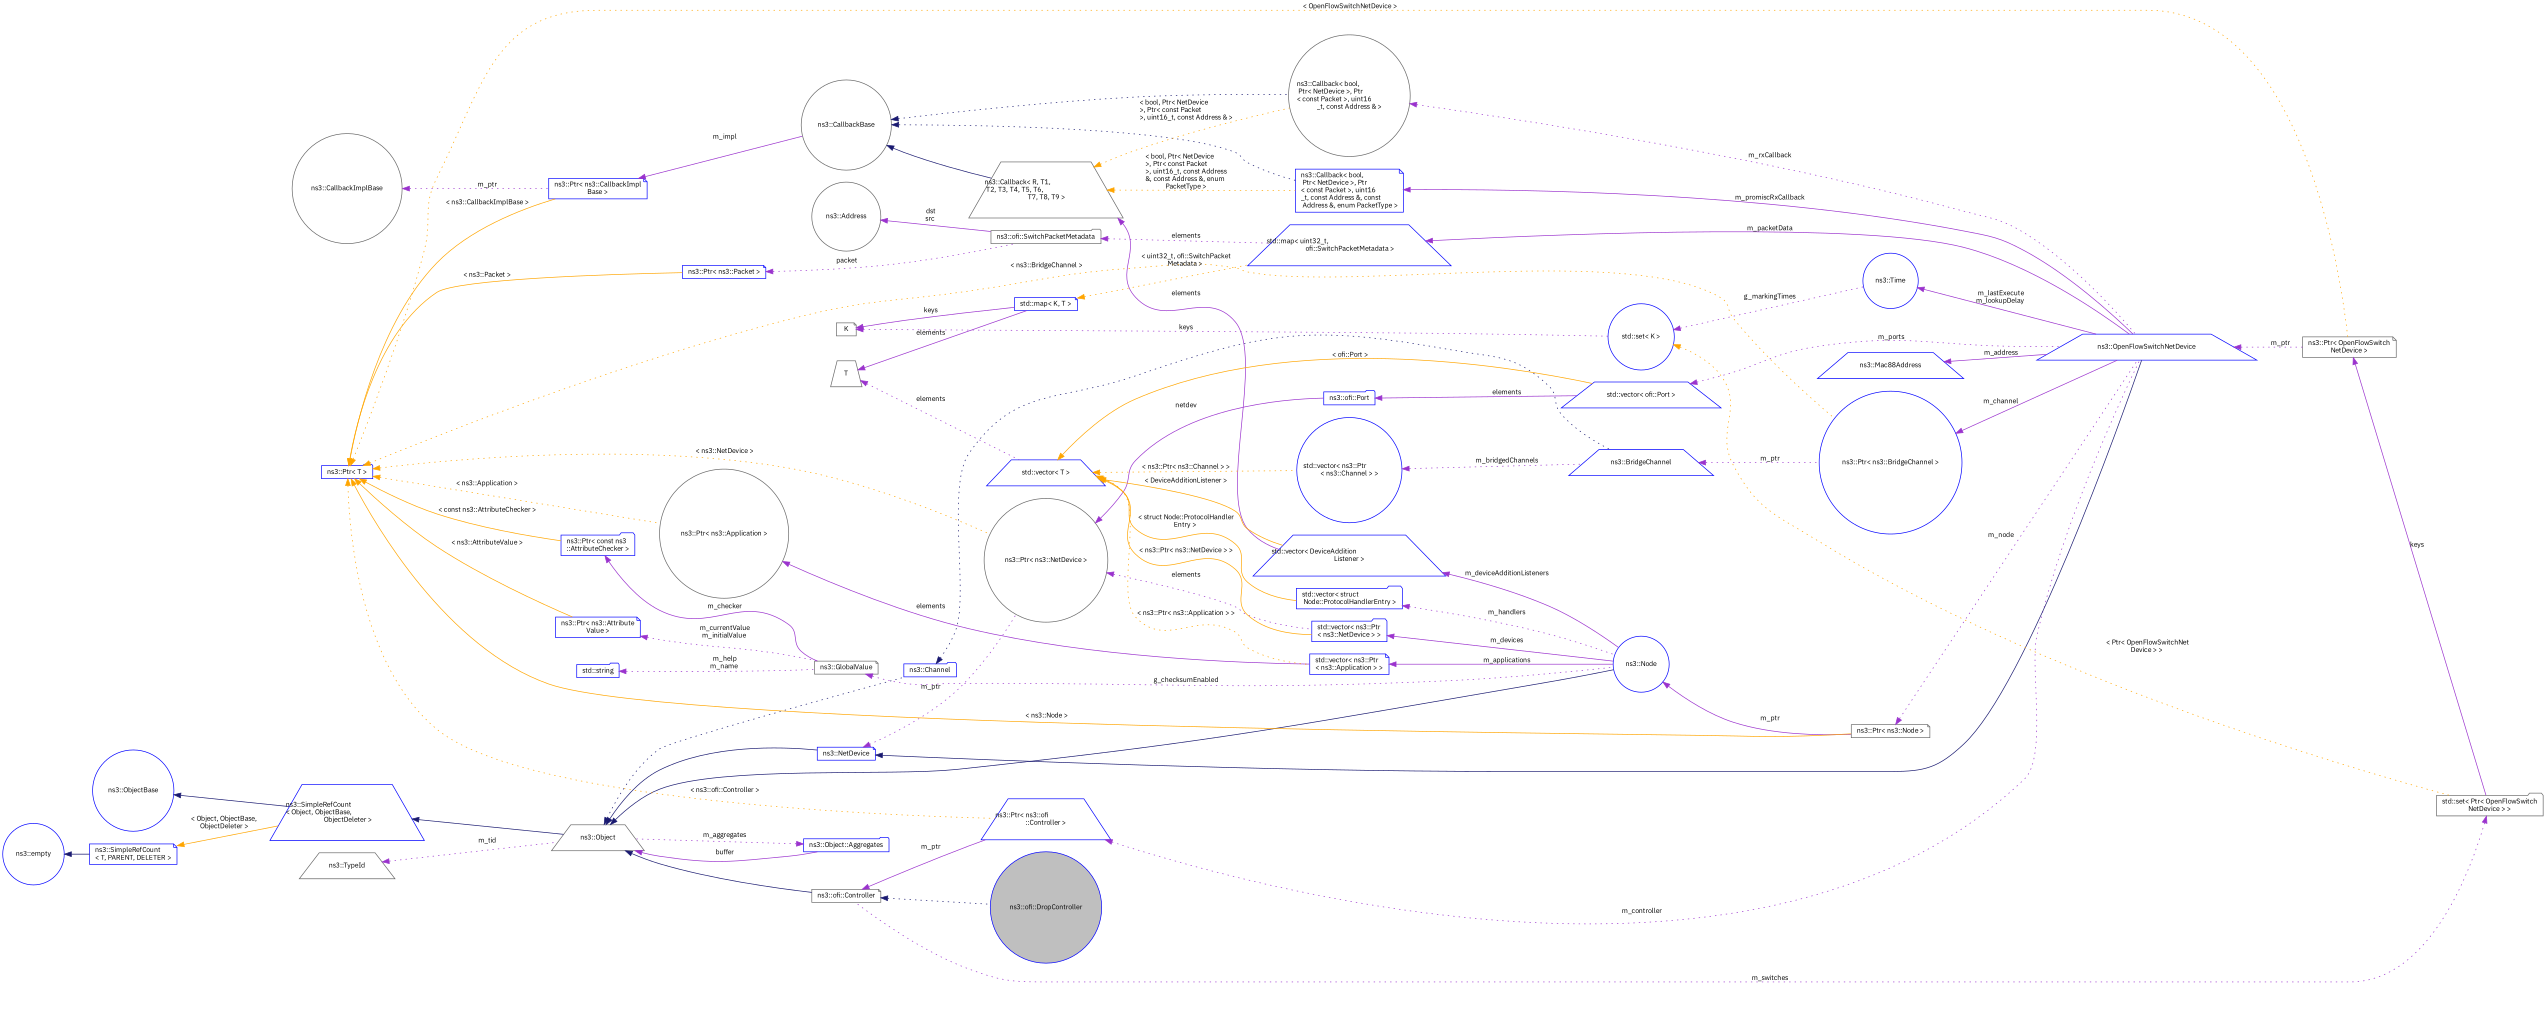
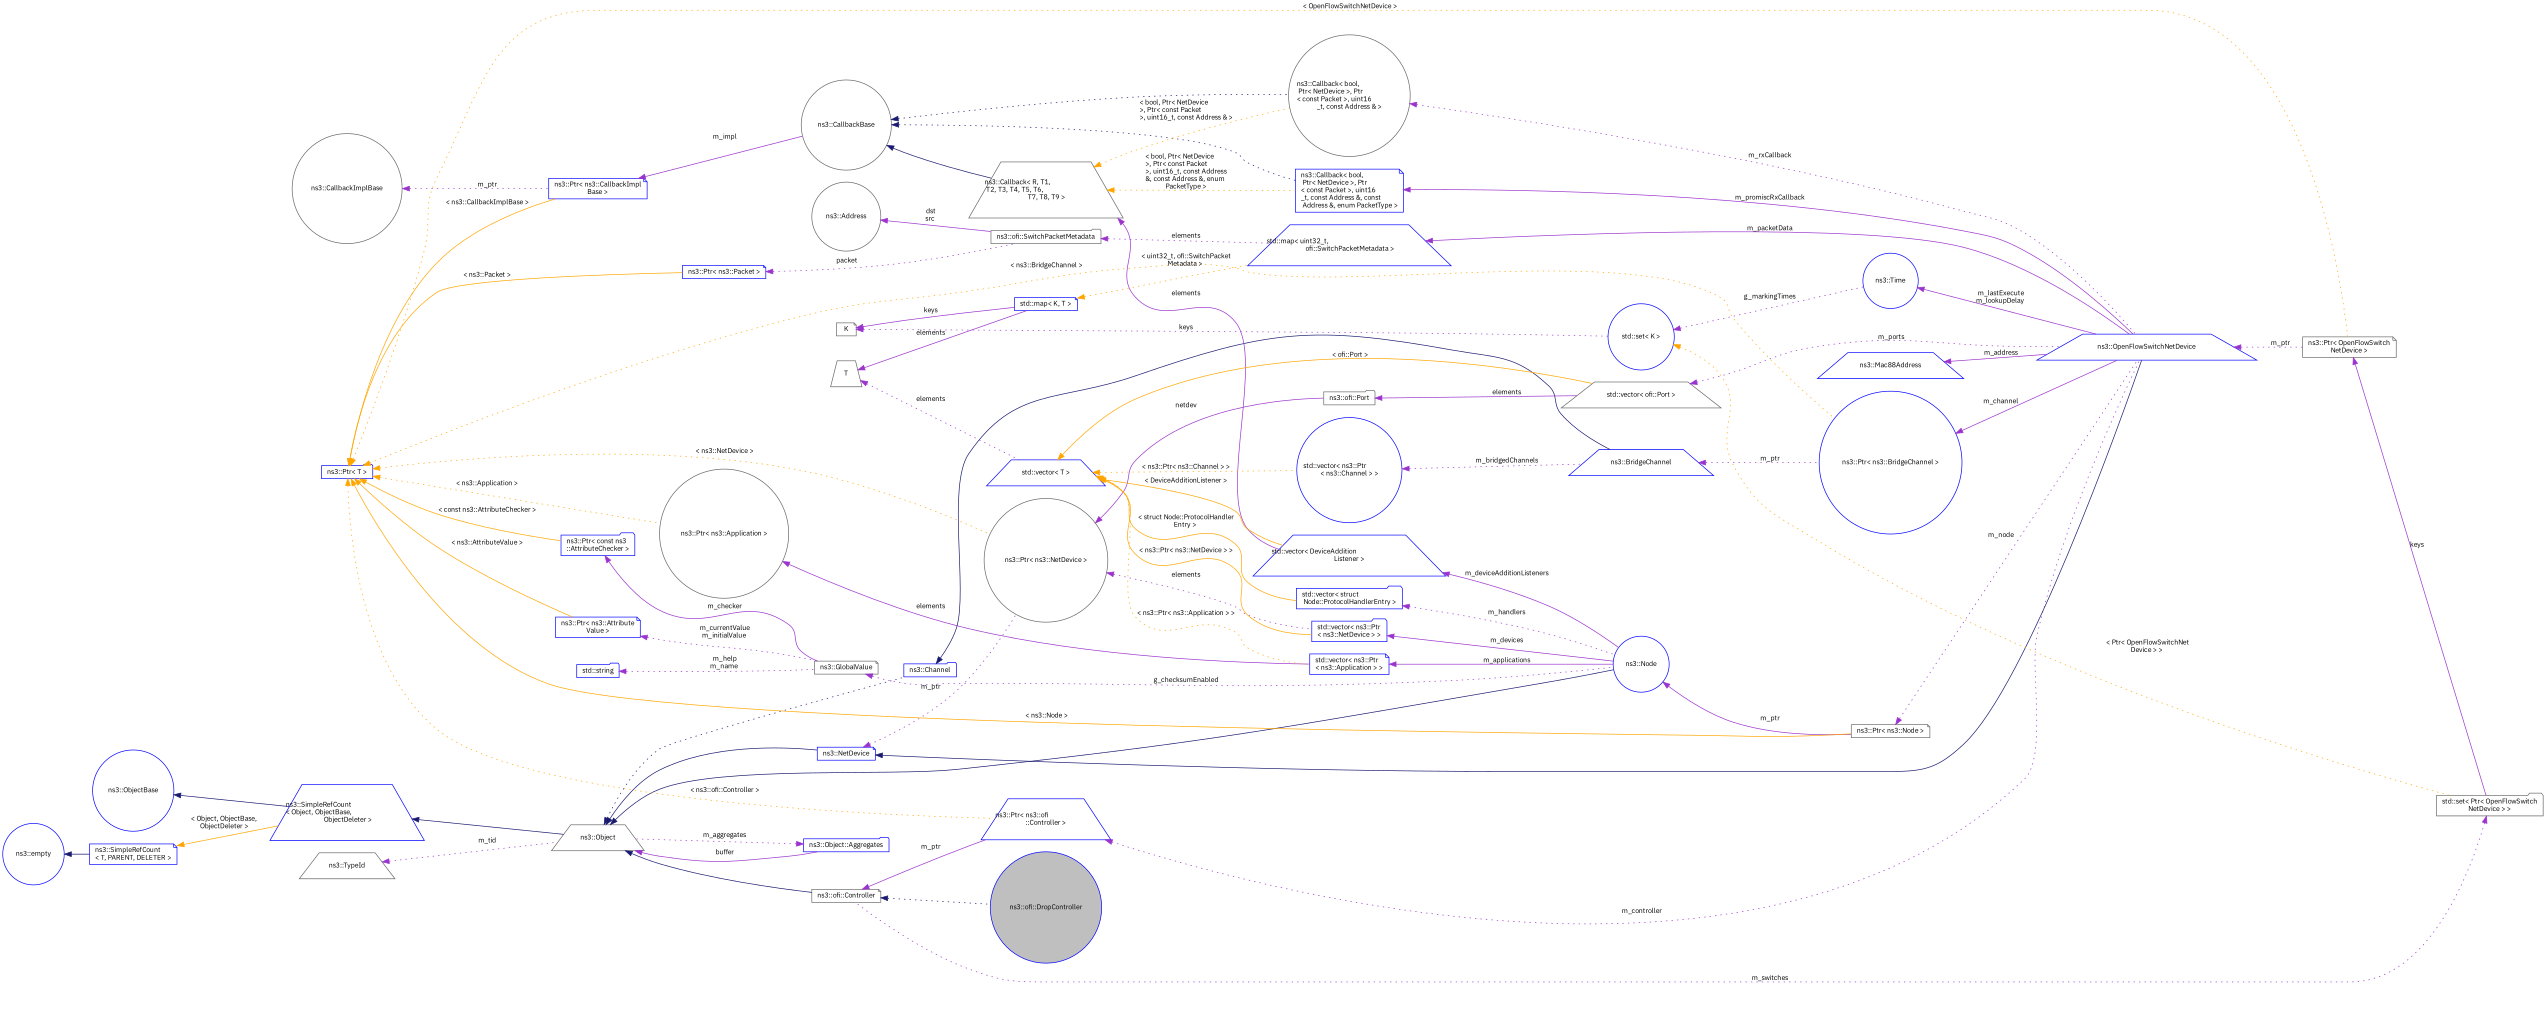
edge "ns3::BridgeChannel" -> "ns3::Channel": style dotted -> solid
node "std::vector< ofi::Port >": color blue -> gray40
node "ns3::ofi::Port": color blue -> gray40
